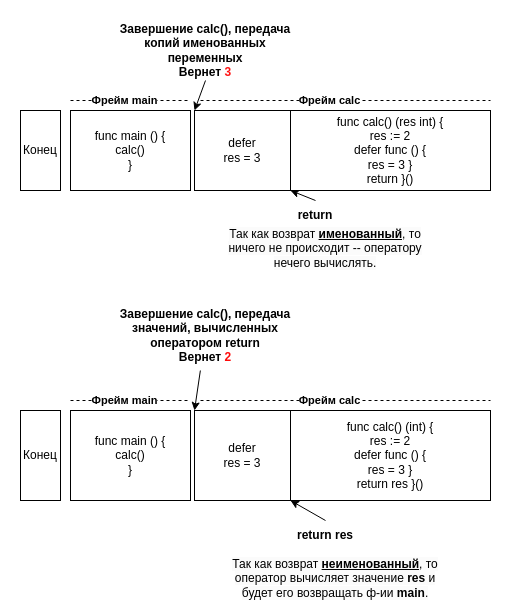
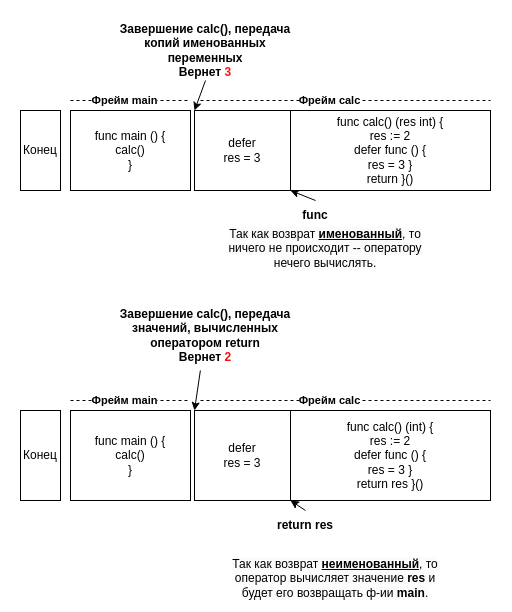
node "return": label "return" -> "func"
node "return res": moved (326, 536) -> (306, 526)
